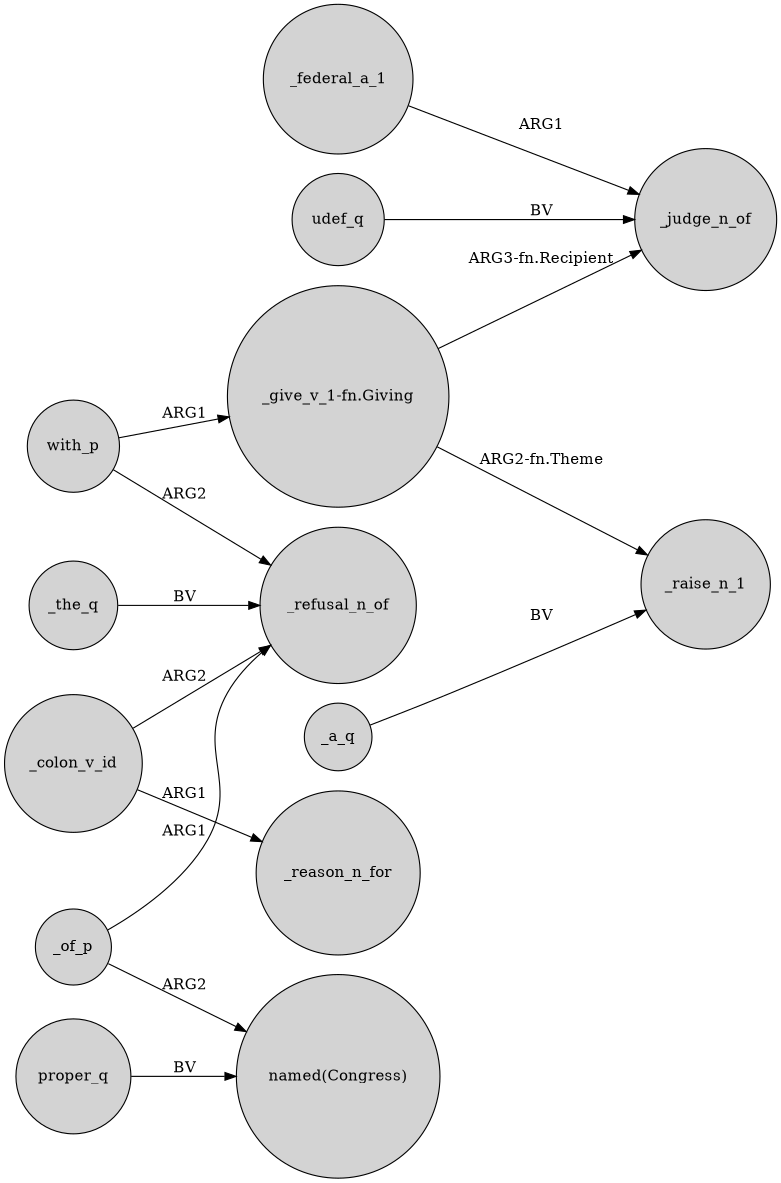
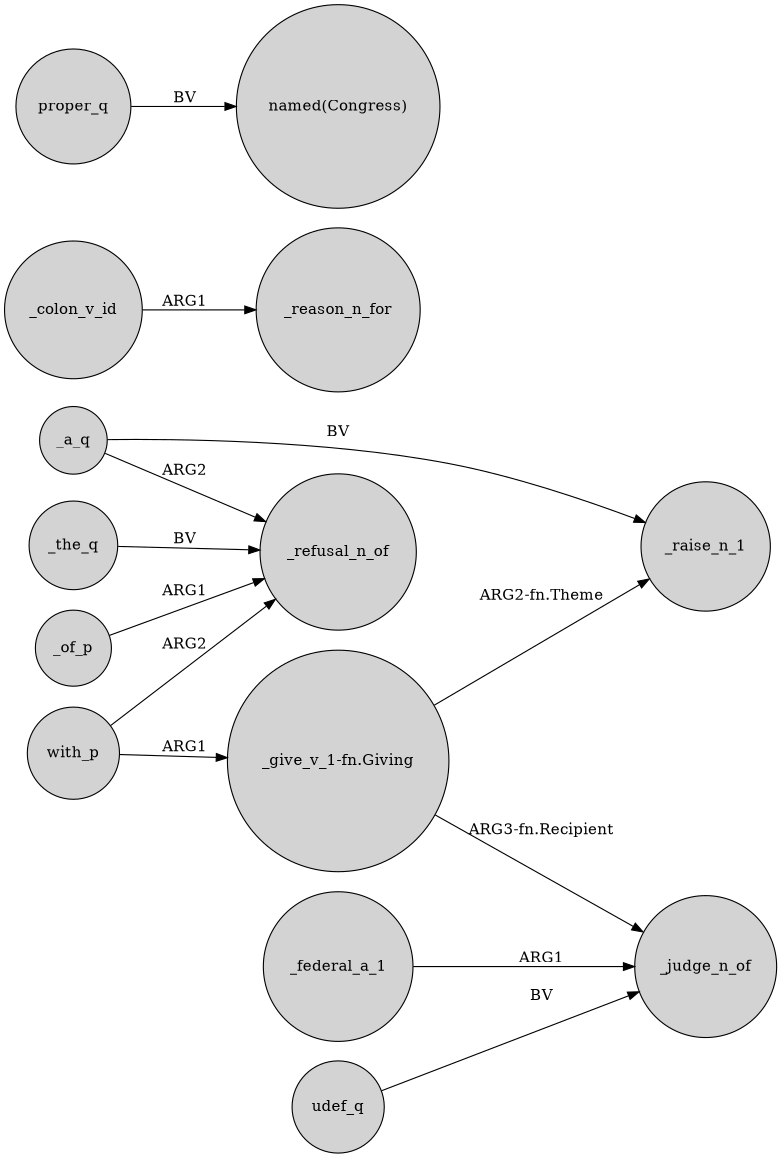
edge "_colon_v_id" -> "_refusal_n_of": now "_a_q" -> "_refusal_n_of"
edge "_of_p" -> "named(Congress)": removed, label "ARG2"
